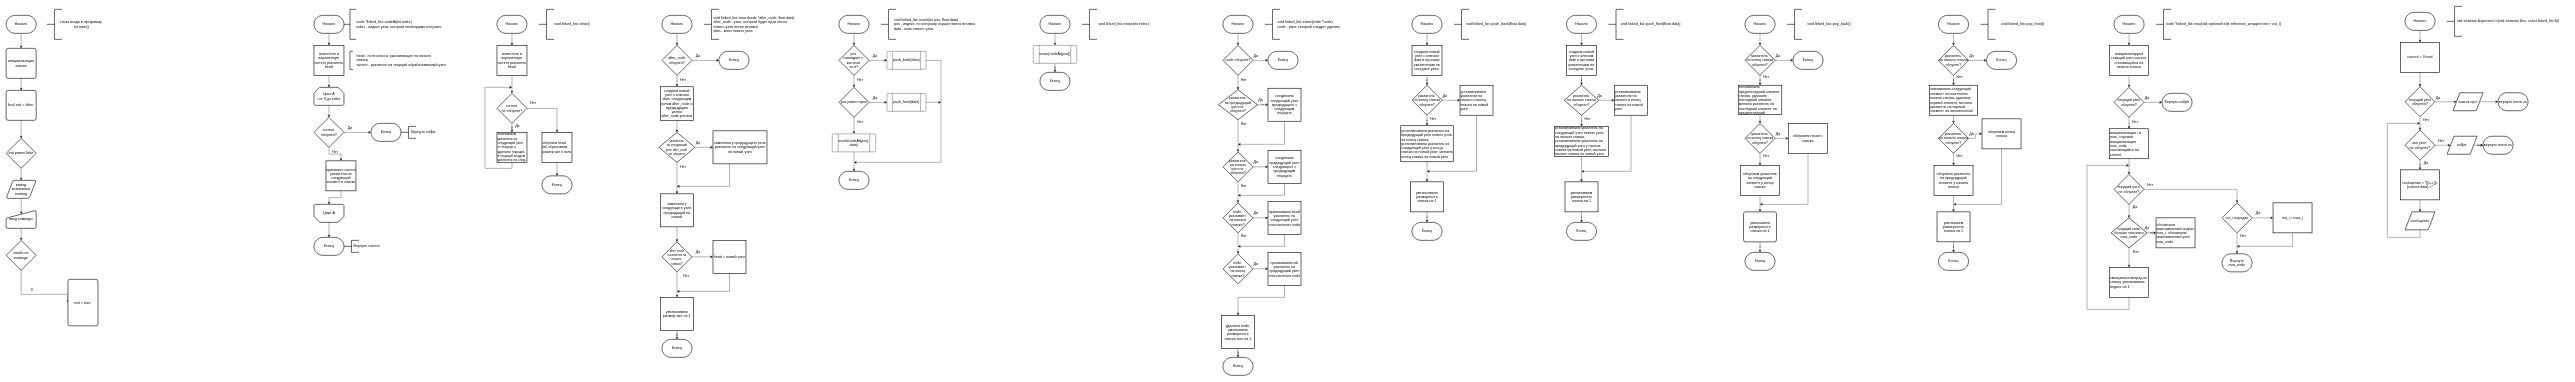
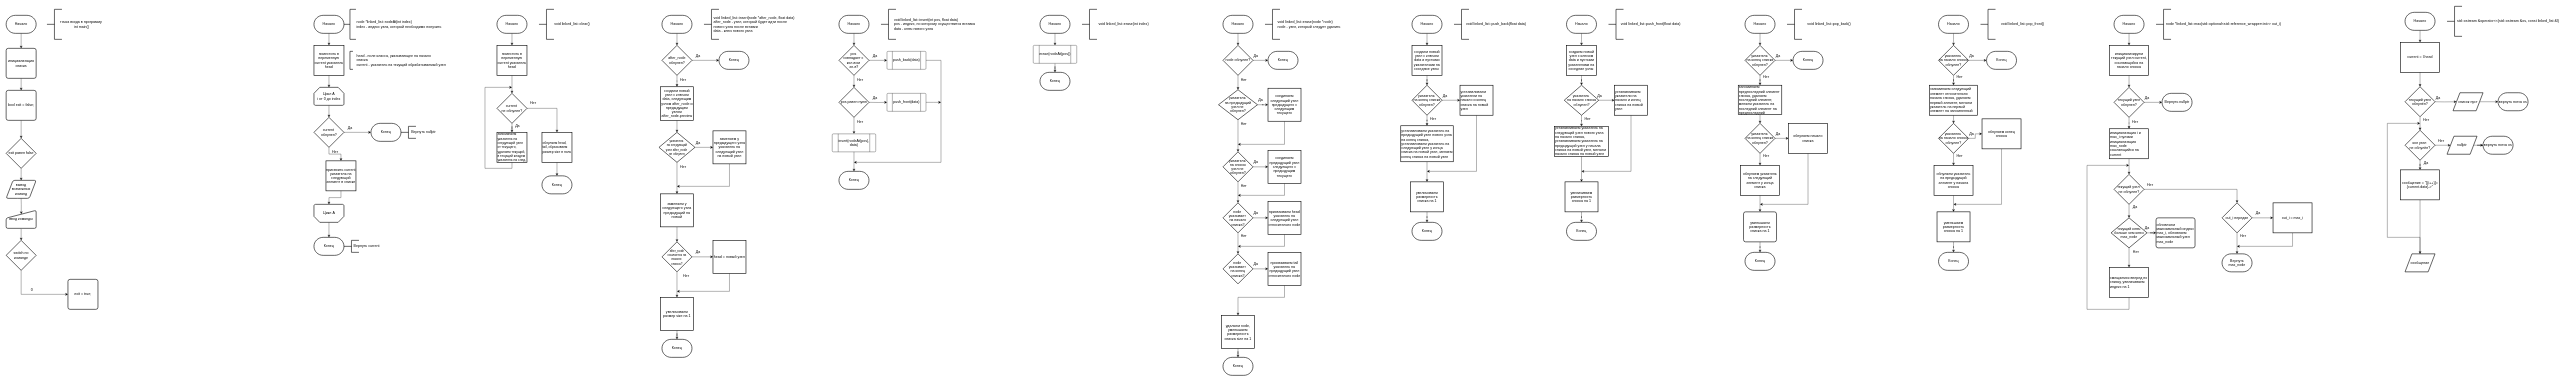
node "заменяем у предыдущего узла указатель на следующий узел на новый узел": size 54x33 -> 33x33
node "сообщение": moved (2420, 221) -> (2420, 263)
node "обновляем максимальный индекс max_i, обновляем максимальный узел max_node": shape rectangle -> rounded rectangle
node "exit = true;": size 30x47 -> 30x30
